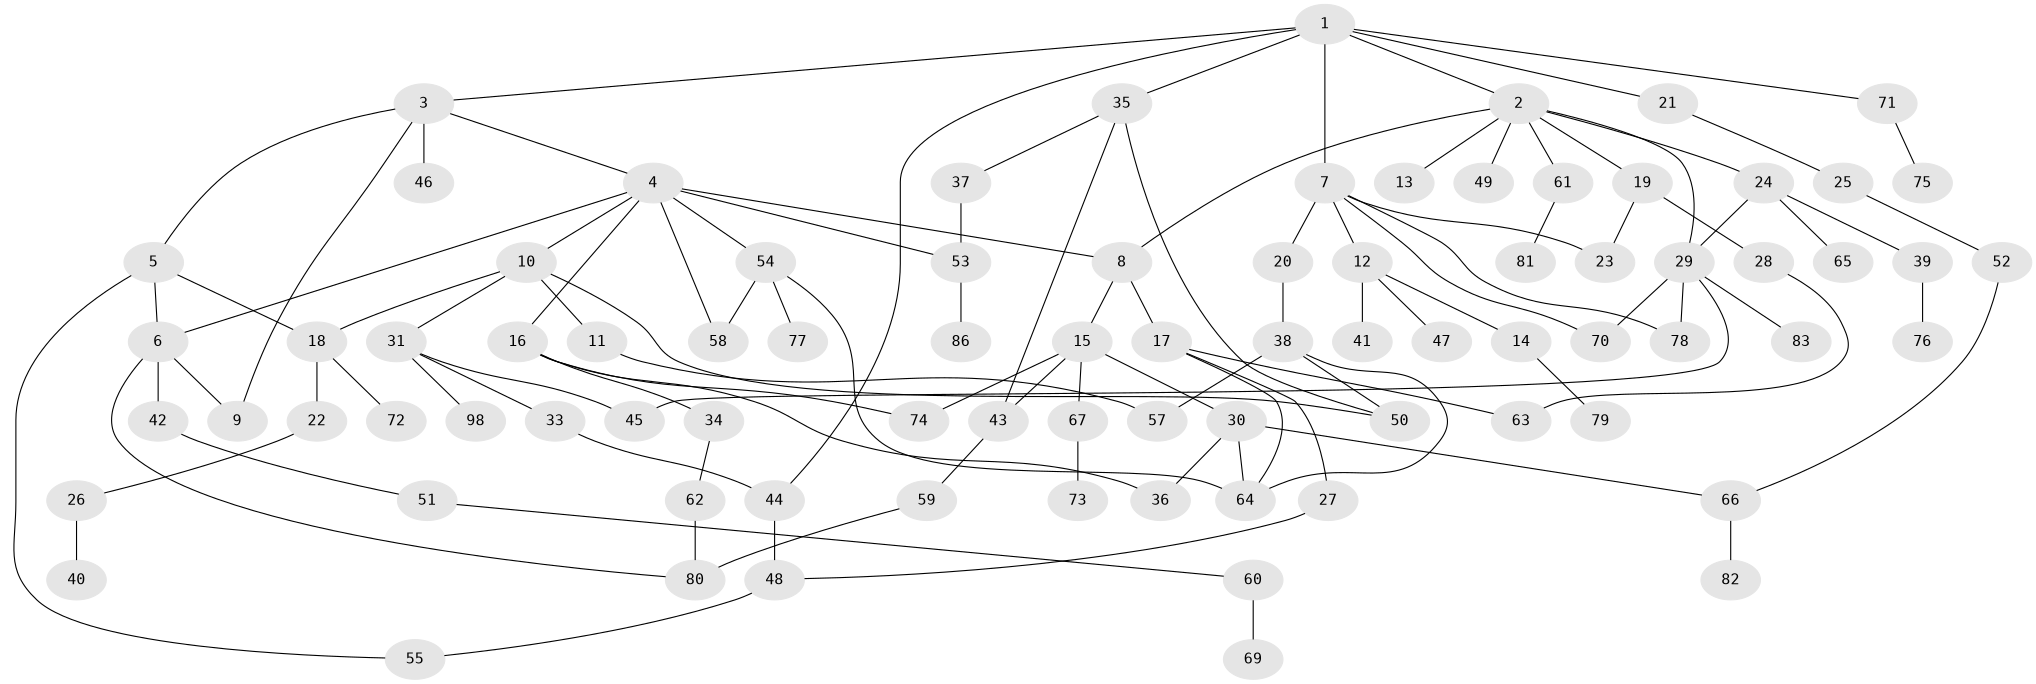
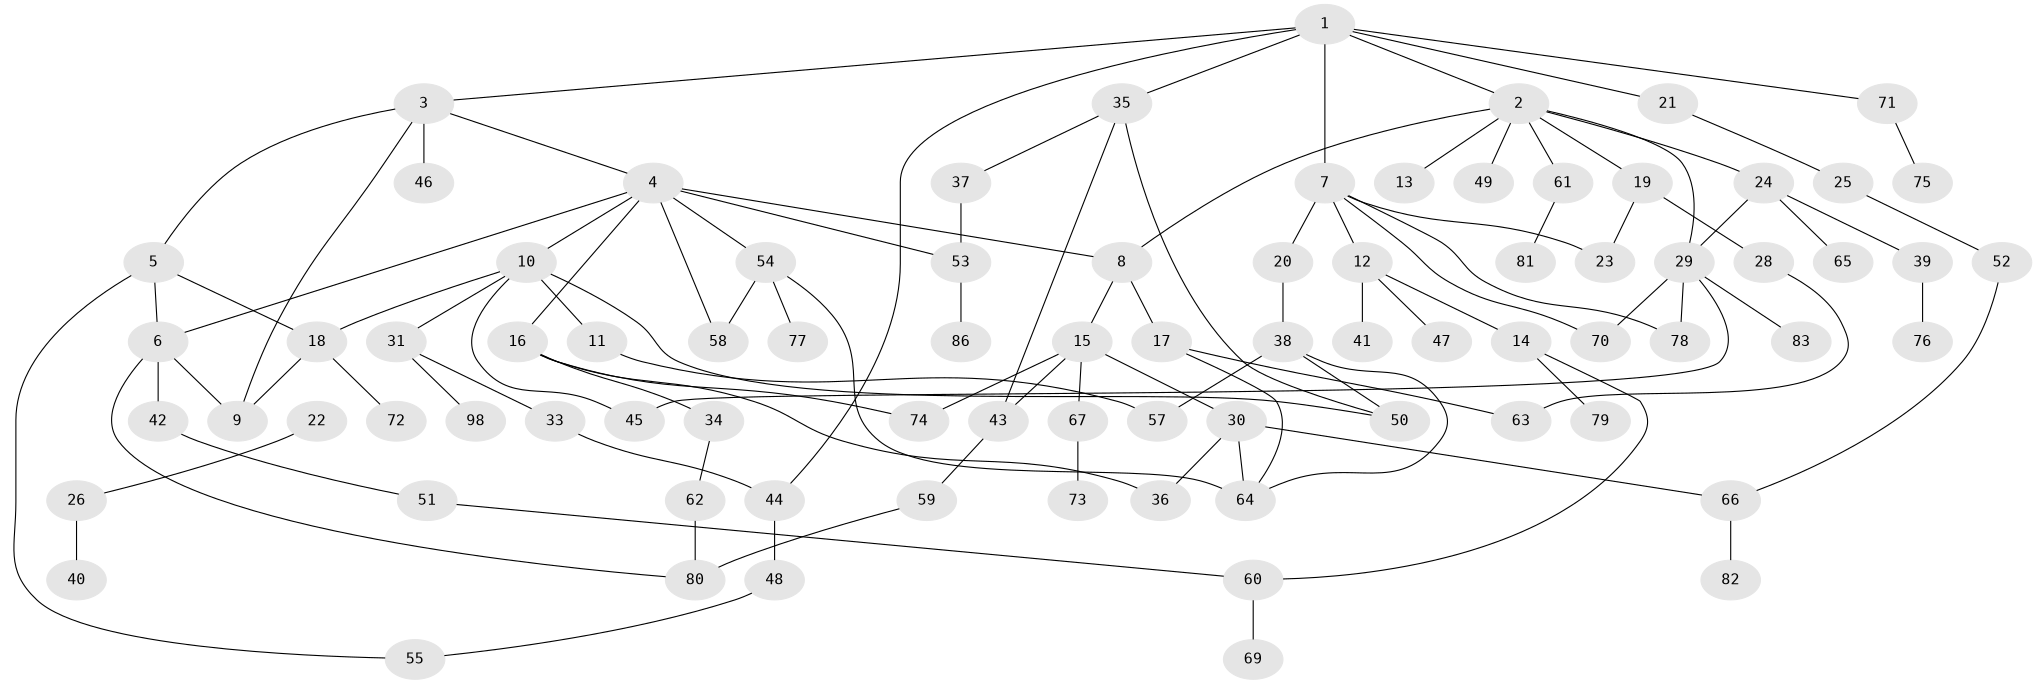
edge "31" -- "45": now "10" -- "45"
edge "18" -- "22": now "18" -- "9"
node "27": removed
edge "14" -- "60": added
